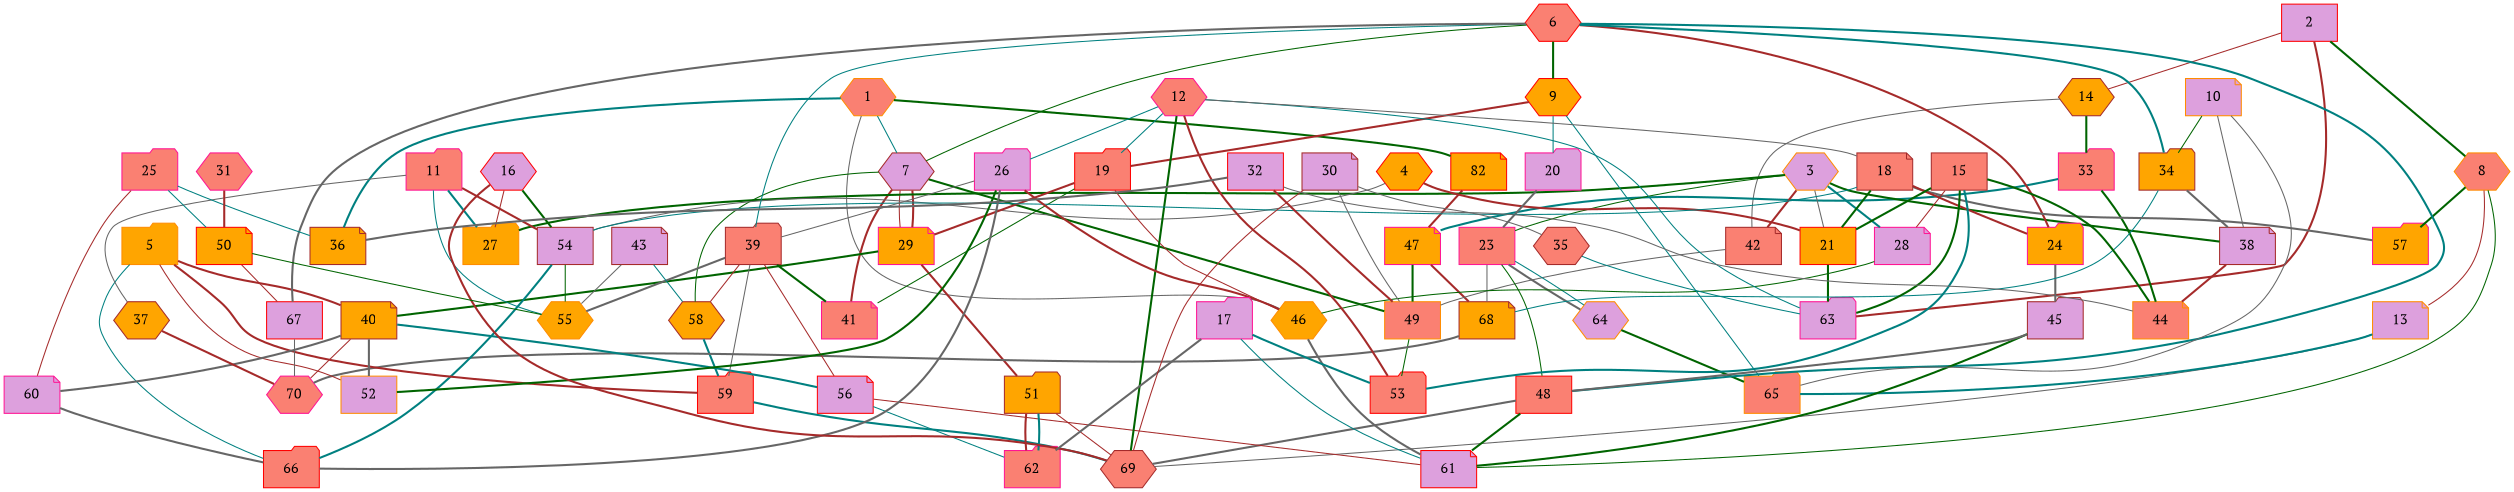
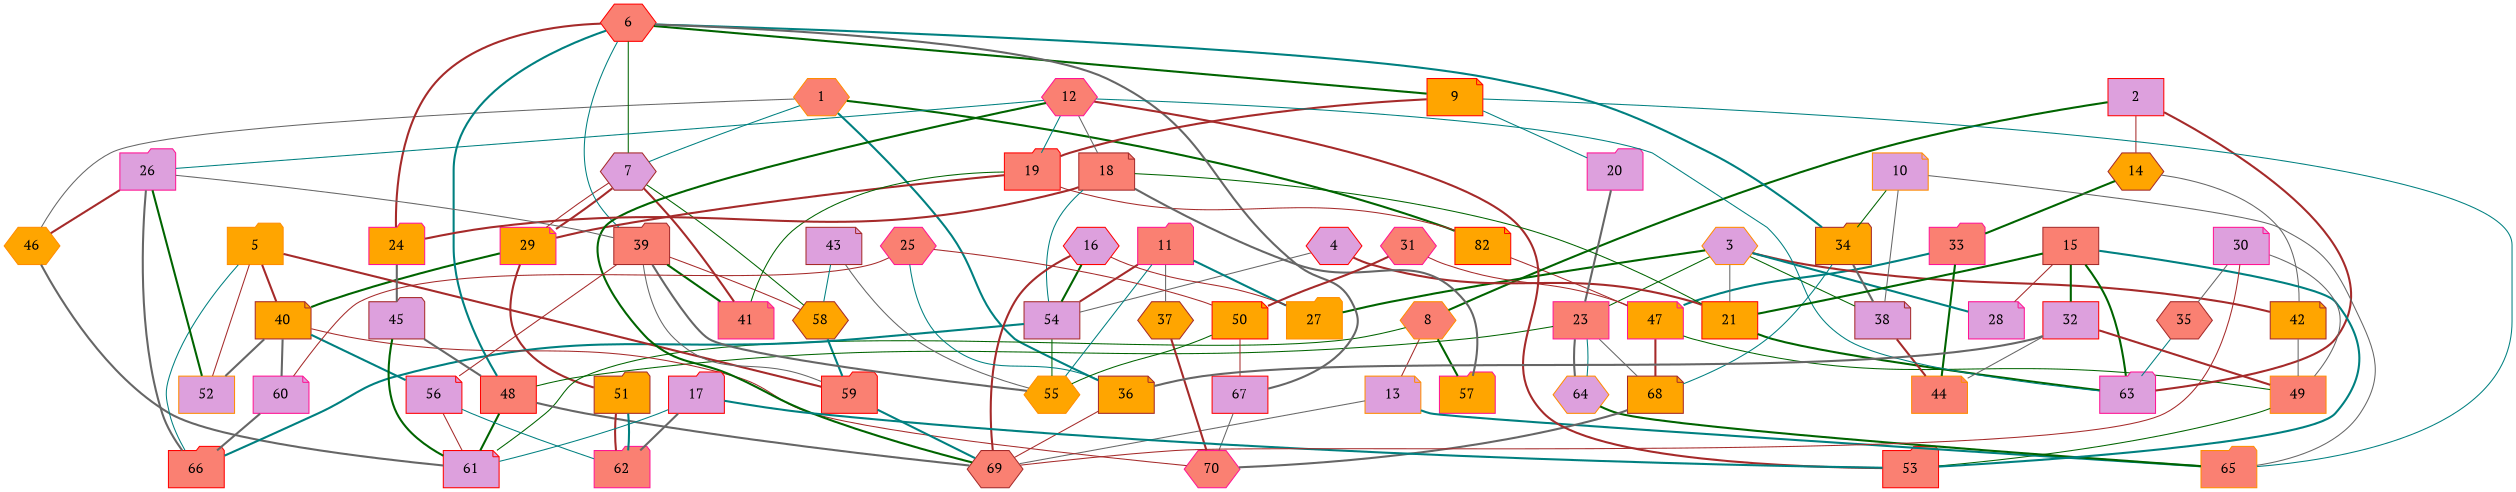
node "9": shape hexagon -> note
node "25": shape folder -> hexagon
node "30": color brown -> deeppink
node "4": fillcolor orange -> plum
edge "82" -- "47": style bold -> solid
edge "25" -- "50": color teal -> brown
edge "3" -- "38": style bold -> solid
edge "18" -- "21": style bold -> solid
edge "15" -- "44": now "15" -- "32"
edge "7" -- "49": removed
node "42": fillcolor salmon -> orange
edge "19" -- "46": now "19" -- "82"
edge "31" -- "47": added
edge "47" -- "49": style bold -> solid
edge "28" -- "46": removed
node "17": color deeppink -> red
edge "51" -- "69": now "36" -- "69"
